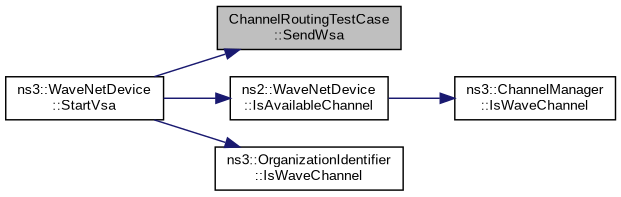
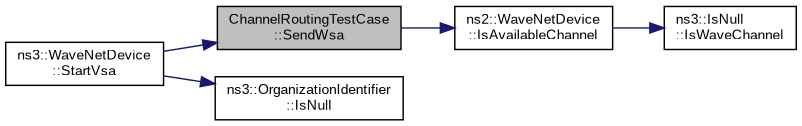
edge "ns3::WaveNetDevice ::StartVsa" -> "ns2::WaveNetDevice ::IsAvailableChannel": now "ChannelRoutingTestCase ::SendWsa" -> "ns2::WaveNetDevice ::IsAvailableChannel"
node "ns3::ChannelManager ::IsWaveChannel": label "ns3::ChannelManager ::IsWaveChannel" -> "ns3::IsNull ::IsWaveChannel"
node "ns3::OrganizationIdentifier ::IsWaveChannel": label "ns3::OrganizationIdentifier ::IsWaveChannel" -> "ns3::OrganizationIdentifier ::IsNull"
